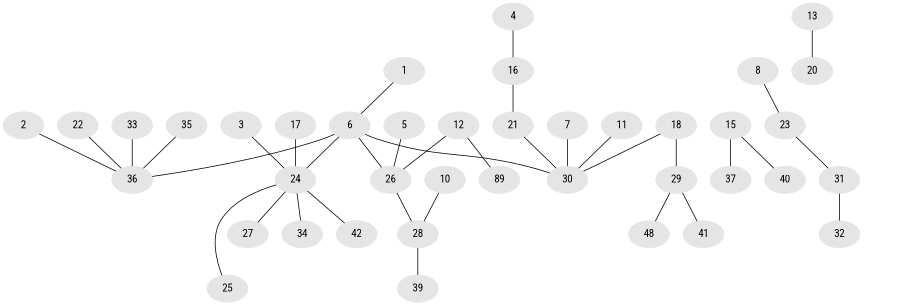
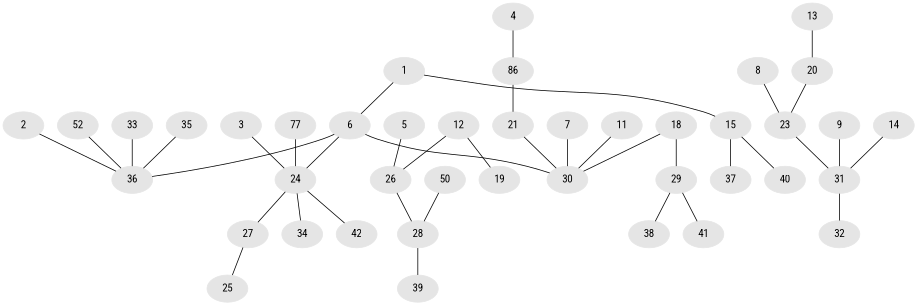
node "16": label "16" -> "86"
edge "1" -- "15": added
edge "20" -- "23": added
node "22": label "22" -> "52"
node "17": label "17" -> "77"
node "9": added
node "14": added
edge "6" -- "26": removed
node "10": label "10" -> "50"
node "89": label "89" -> "19"
edge "24" -- "25": now "27" -- "25"
node "48": label "48" -> "38"
